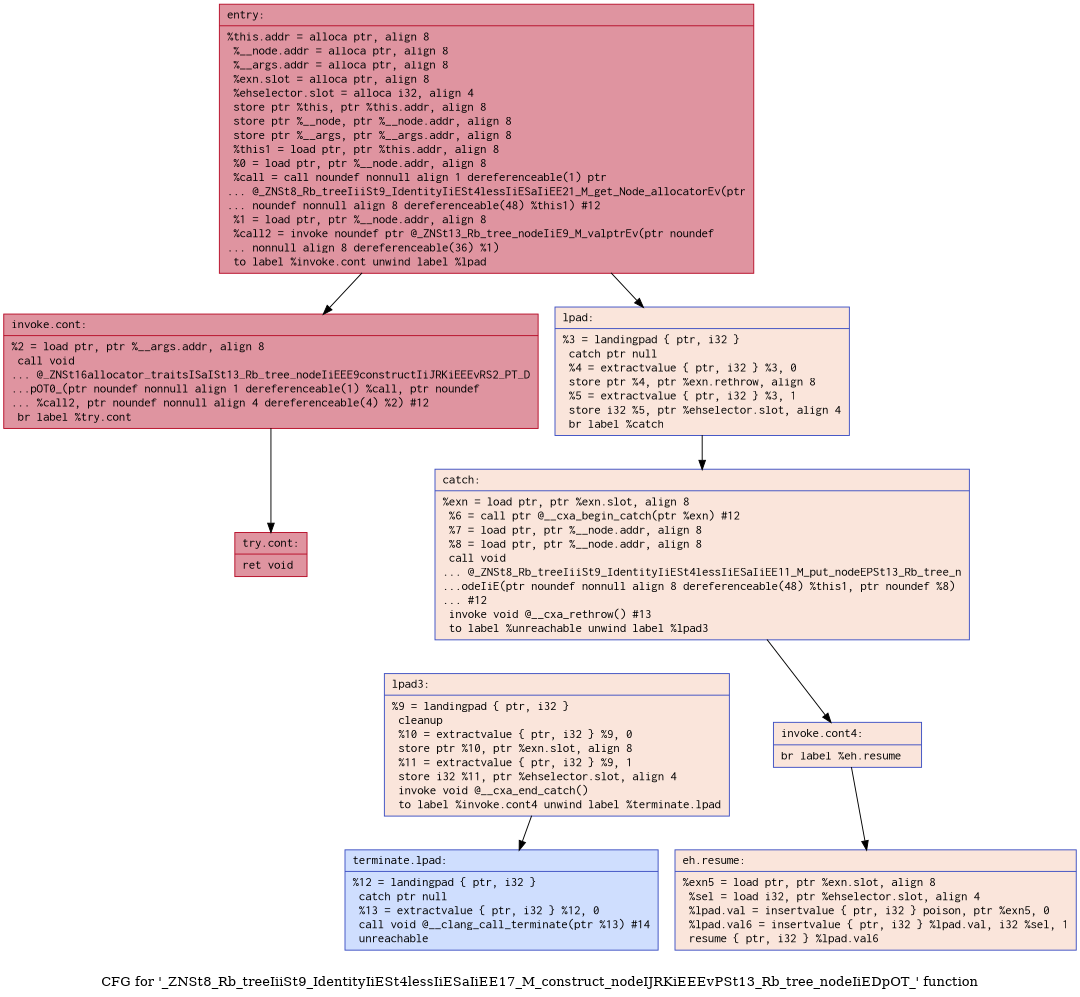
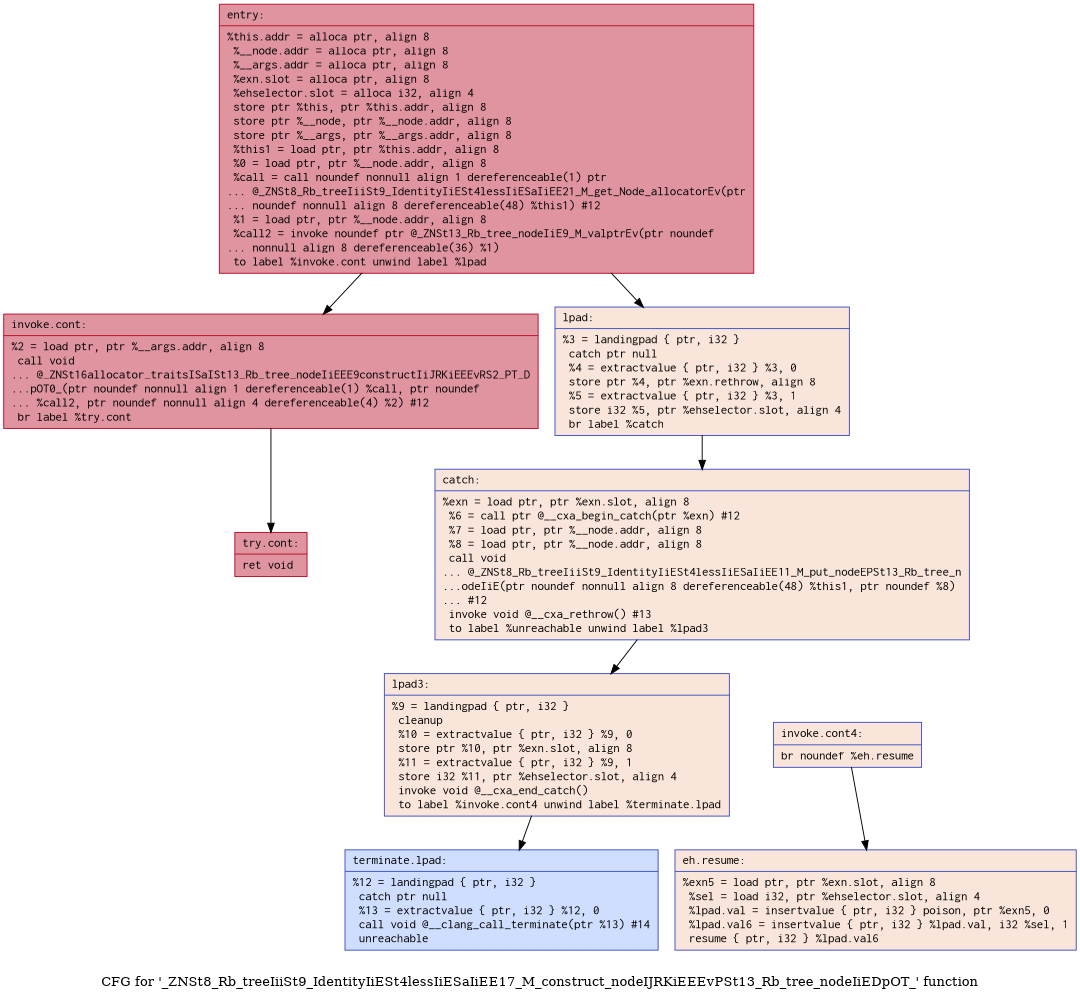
edge "catch:" -> "invoke.cont4:": now "catch:" -> "lpad3:"
node "invoke.cont4:": text "br label %eh.resume" -> "br noundef %eh.resume"
